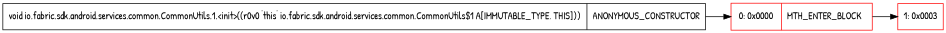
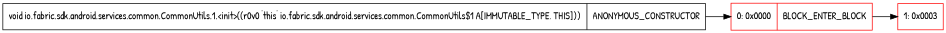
node "0: 0x0000": text "MTH_ENTER_BLOCK" -> "BLOCK_ENTER_BLOCK"
